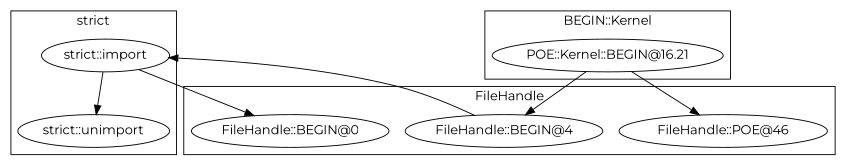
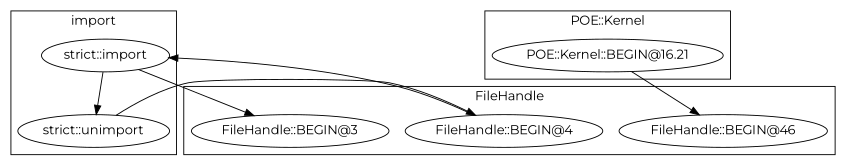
cluster "strict": label "strict" -> "import"
cluster "BEGIN::Kernel": label "BEGIN::Kernel" -> "POE::Kernel"
edge "POE::Kernel::BEGIN@16.21" -> "FileHandle::BEGIN@4": now "strict::unimport" -> "FileHandle::BEGIN@4"
node "FileHandle::BEGIN@0": label "FileHandle::BEGIN@0" -> "FileHandle::BEGIN@3"
node "FileHandle::POE@46": label "FileHandle::POE@46" -> "FileHandle::BEGIN@46"
